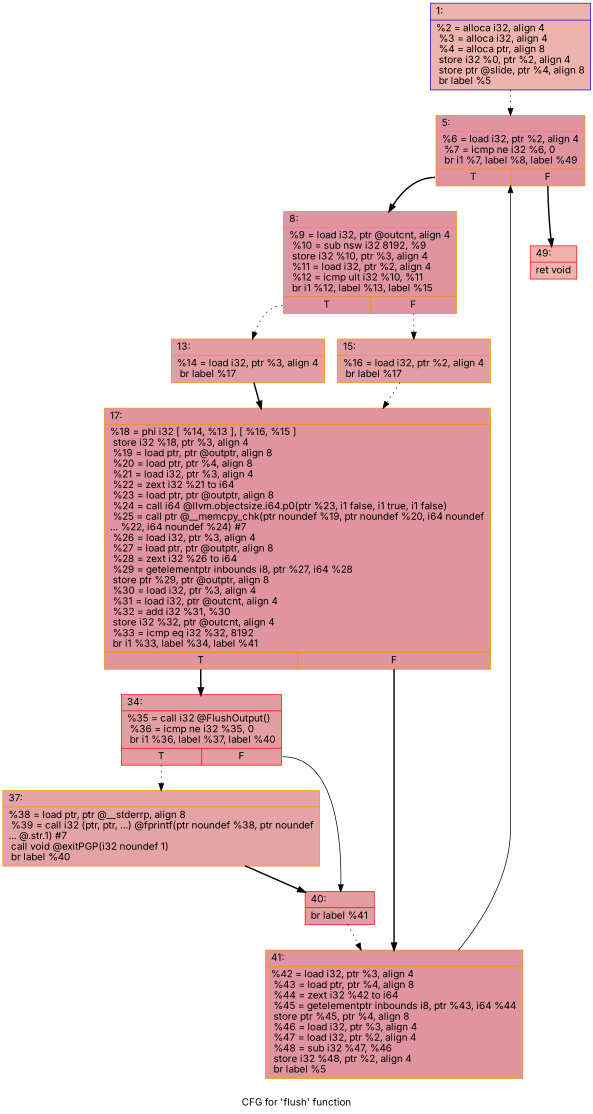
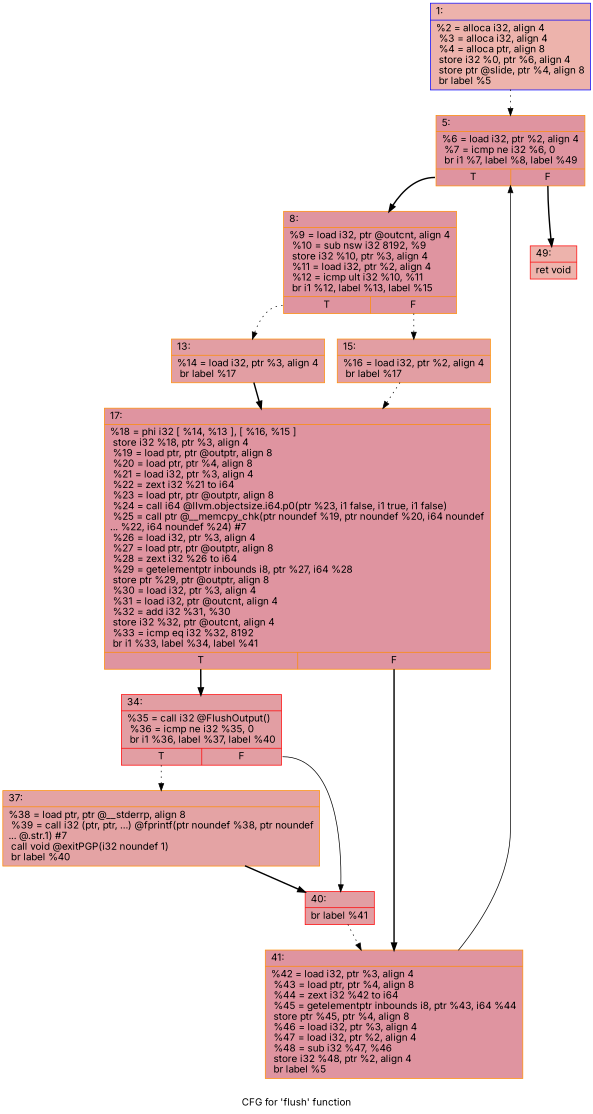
node "1:": text "store i32 %0, ptr %2, align 4" -> "store i32 %0, ptr %6, align 4"
